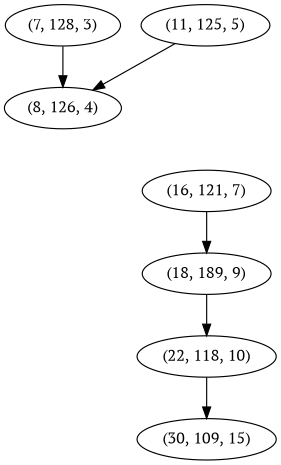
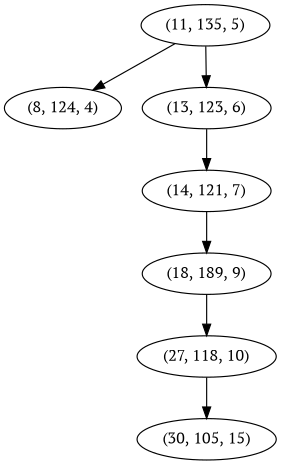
node "(7, 128, 3)": removed
node "(11, 125, 5)": label "(11, 125, 5)" -> "(11, 135, 5)"
node "(8, 126, 4)": label "(8, 126, 4)" -> "(8, 124, 4)"
node "(13, 123, 6)": added
node "(16, 121, 7)": label "(16, 121, 7)" -> "(14, 121, 7)"
node "(22, 118, 10)": label "(22, 118, 10)" -> "(27, 118, 10)"
node "(30, 109, 15)": label "(30, 109, 15)" -> "(30, 105, 15)"
